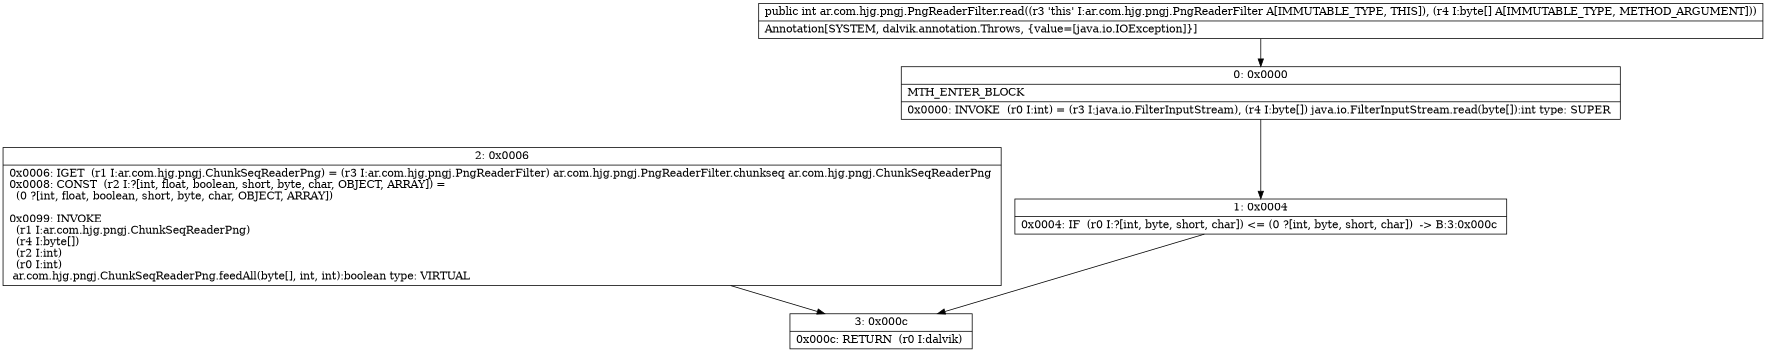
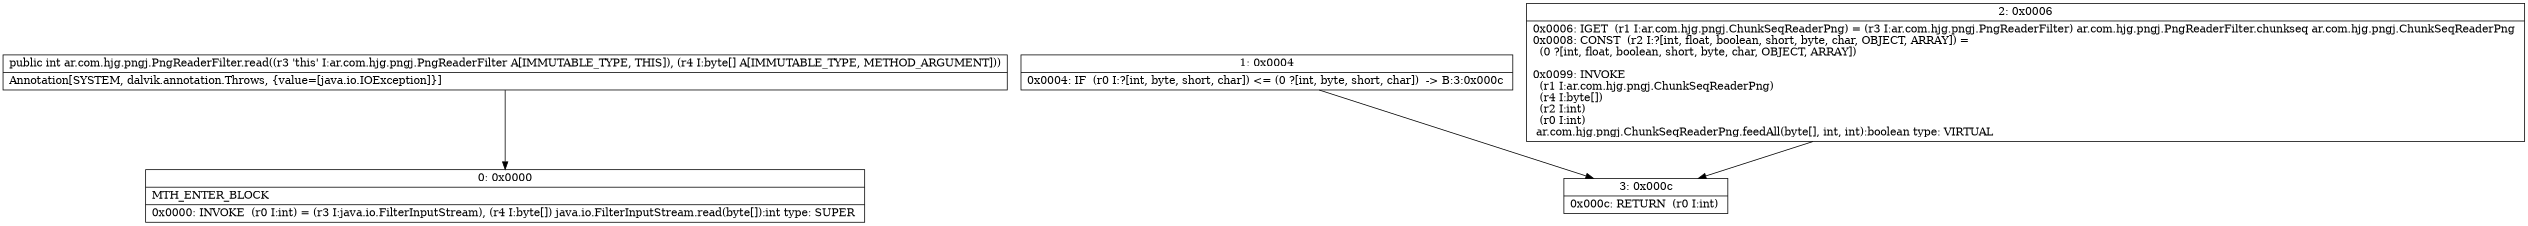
edge "0: 0x0000" -> "1: 0x0004": removed
node "3: 0x000c": text "0x000c: RETURN  (r0 I:dalvik)" -> "0x000c: RETURN  (r0 I:int)"
